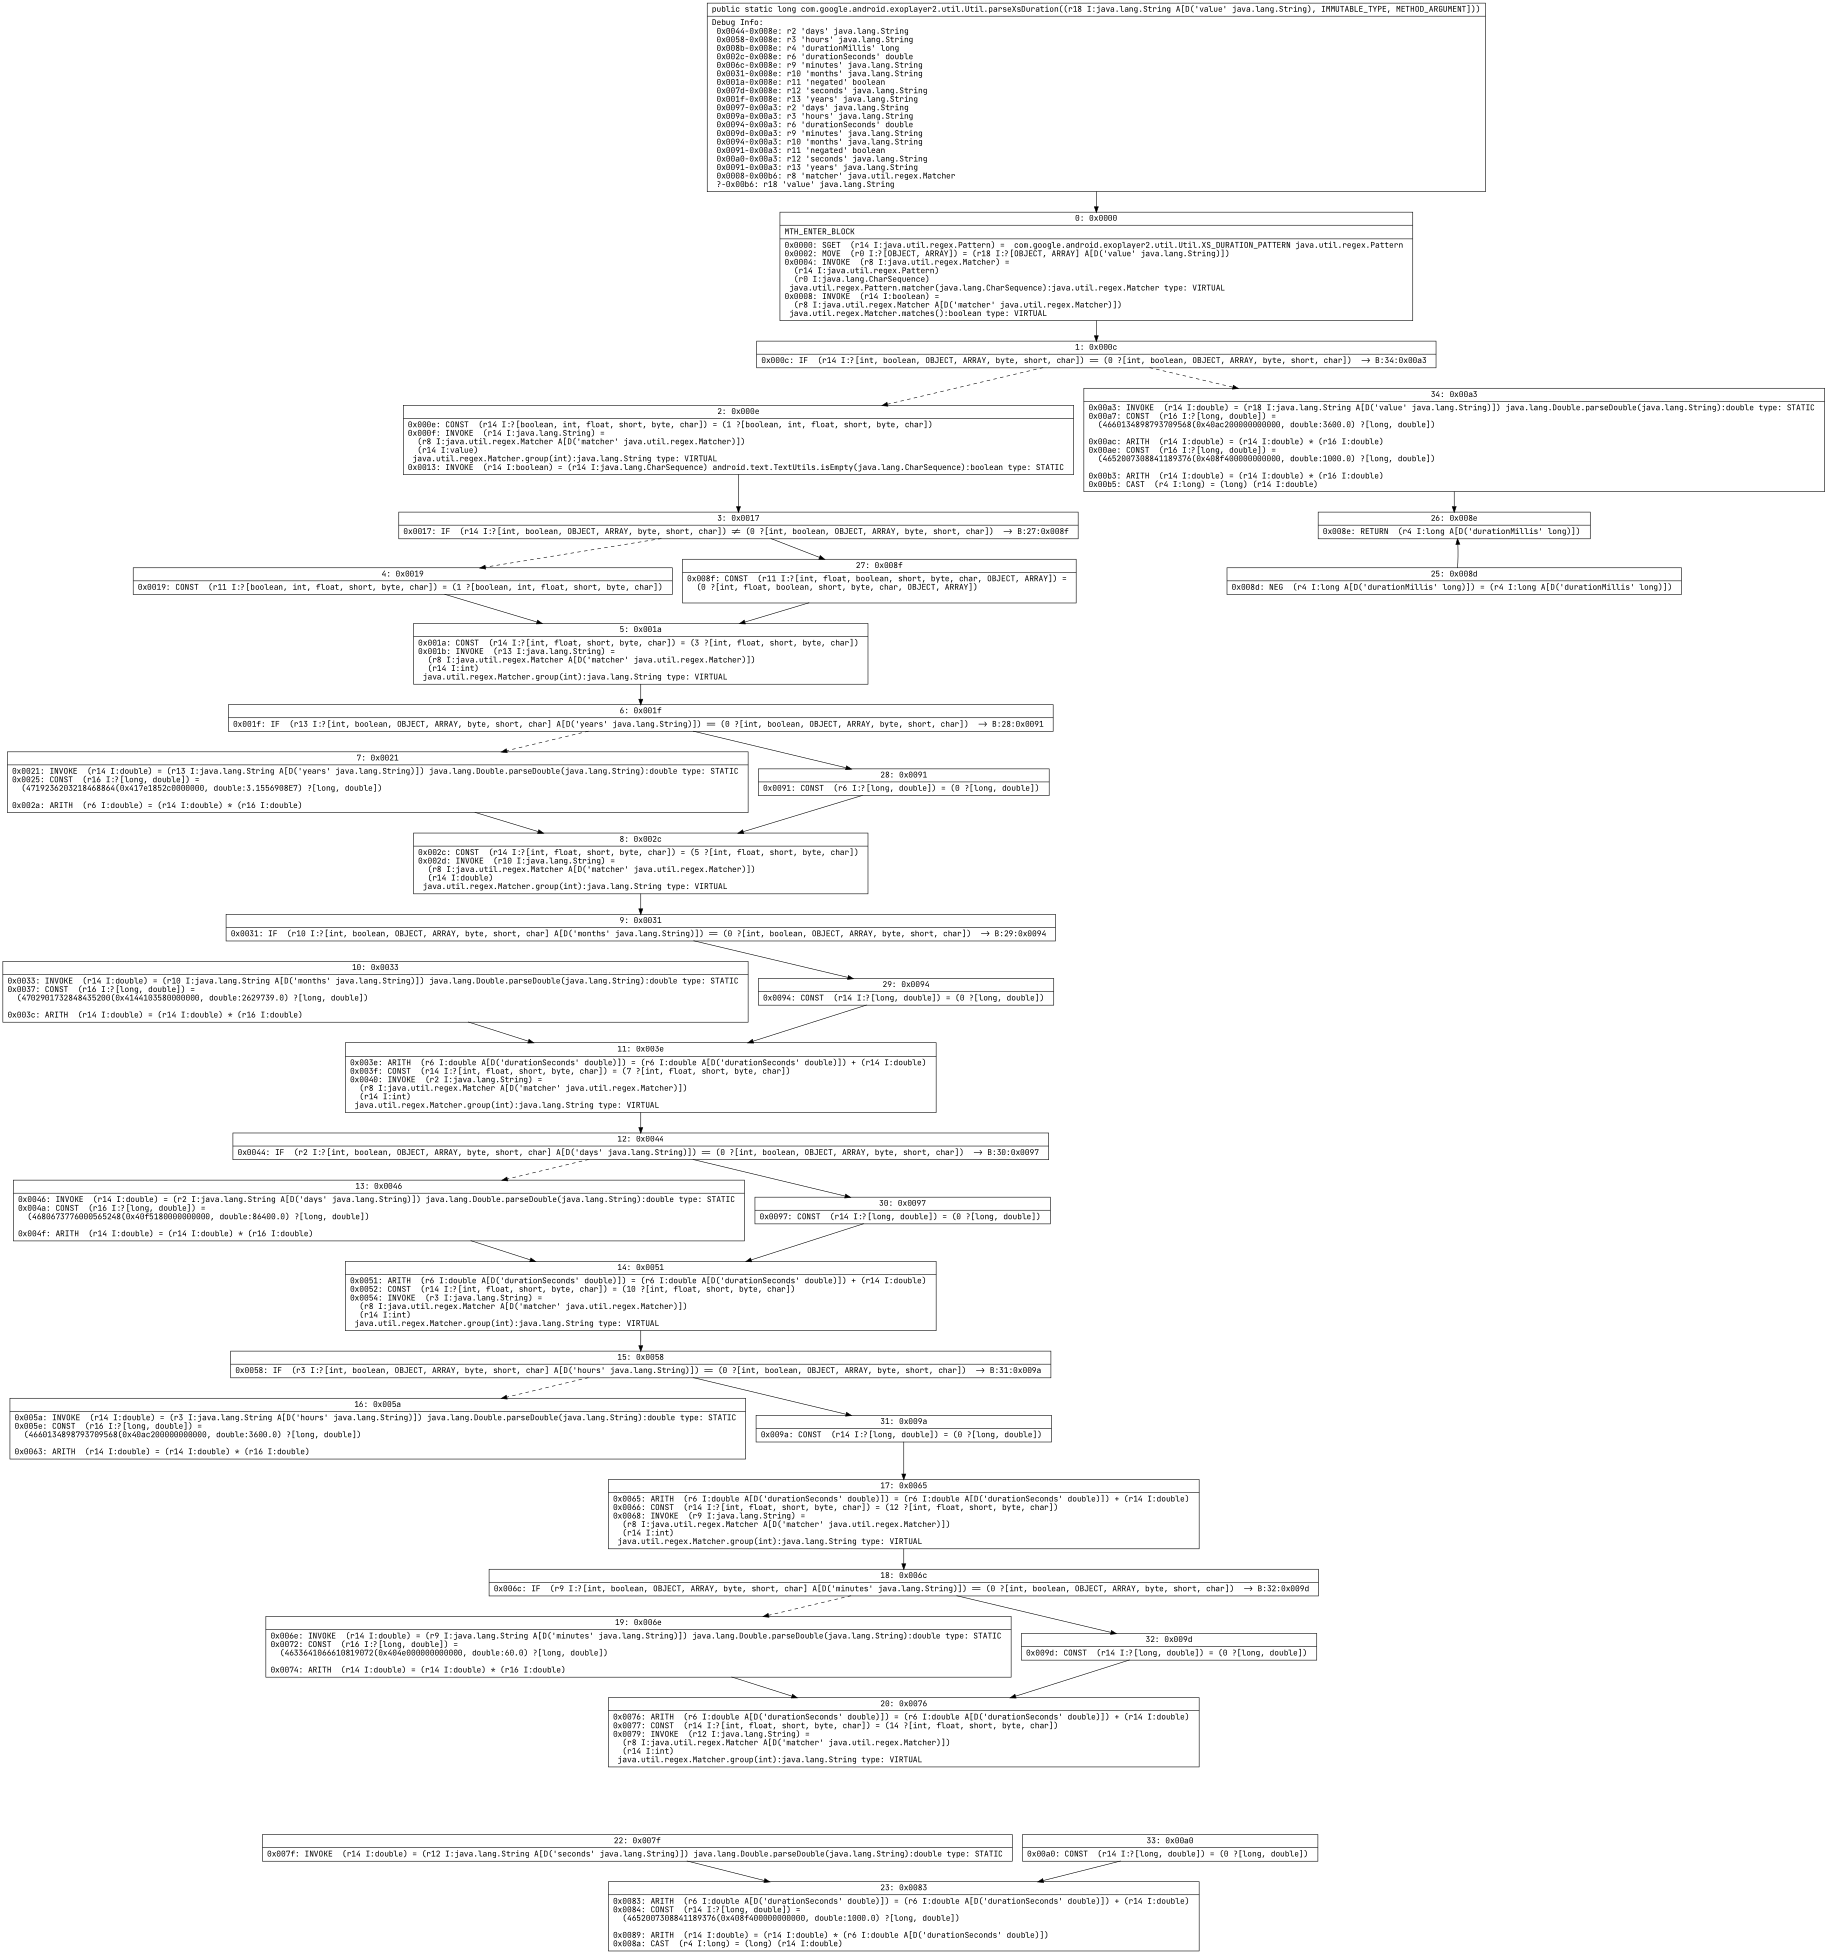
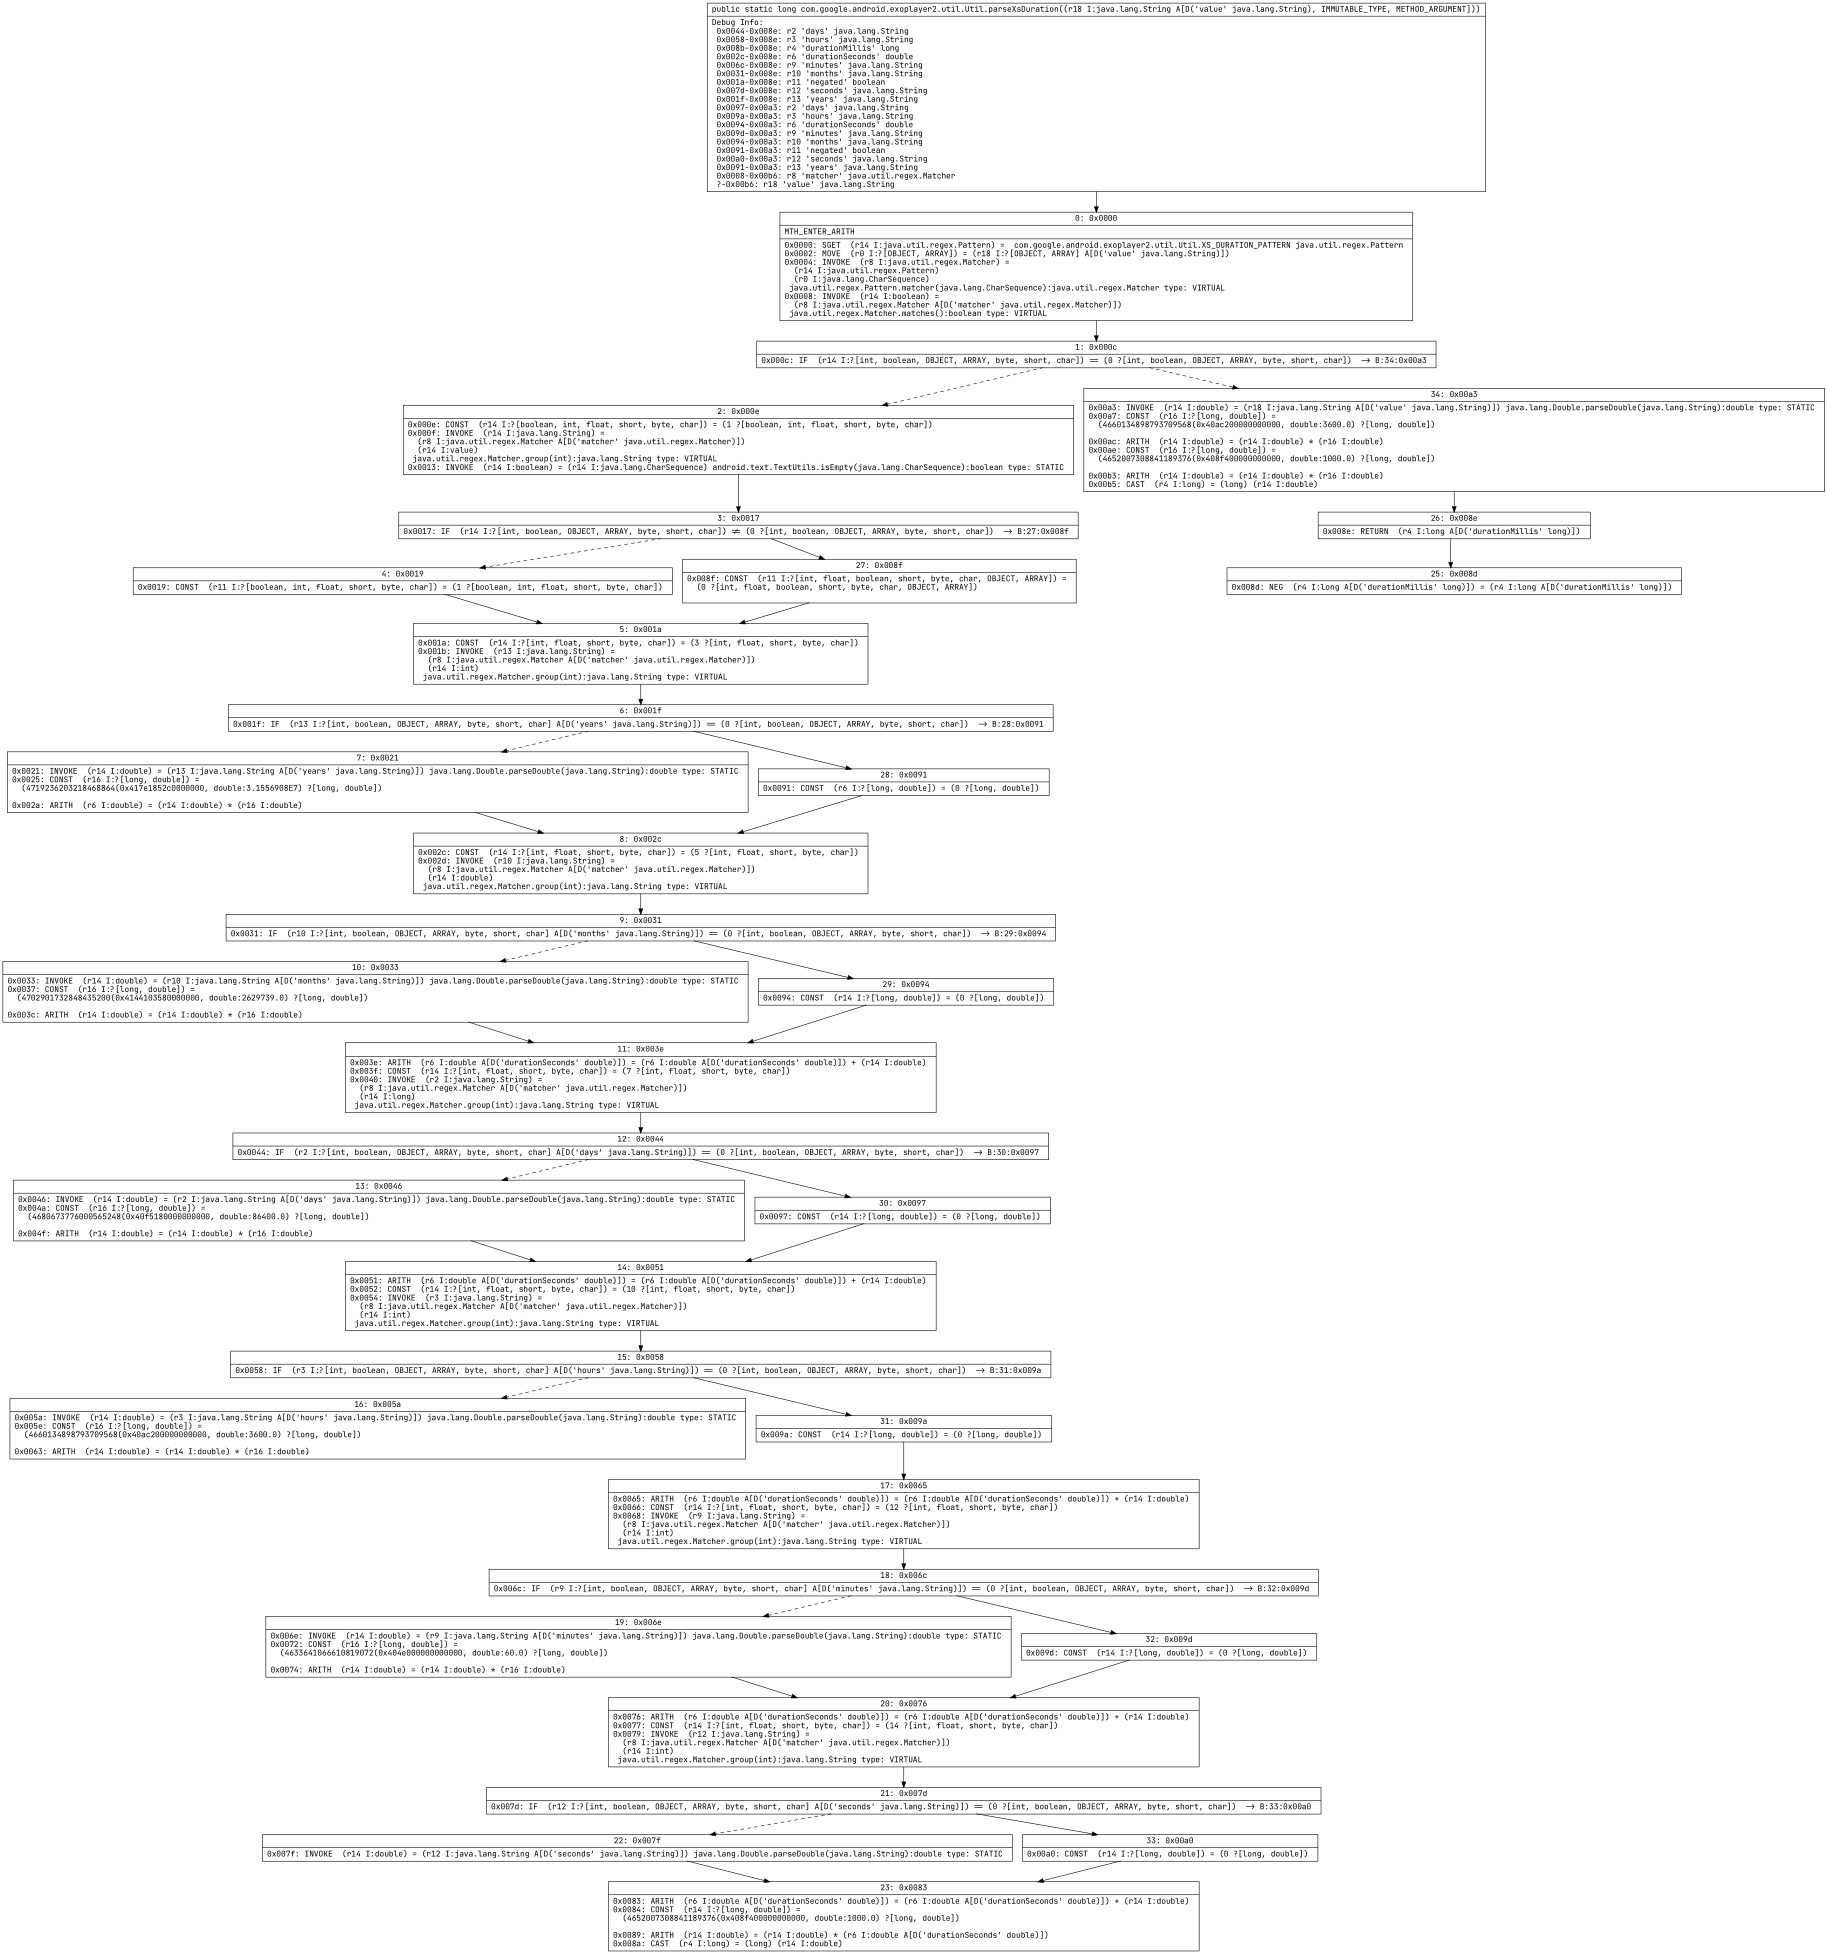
node "0: 0x0000": text "MTH_ENTER_BLOCK" -> "MTH_ENTER_ARITH"
edge "25: 0x008d" -> "26: 0x008e": reversed
edge "9: 0x0031" -> "10: 0x0033": added
node "11: 0x003e": text "(r14 I:int)" -> "(r14 I:long)"
node "21: 0x007d": added
